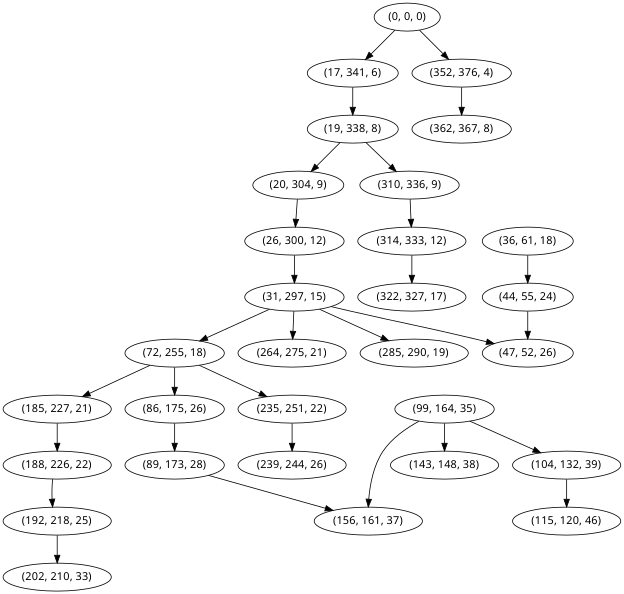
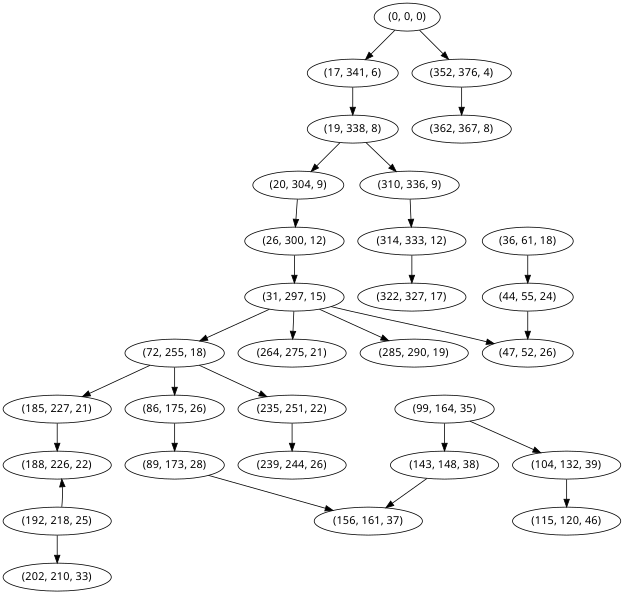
edge "(99, 164, 35)" -> "(156, 161, 37)": now "(143, 148, 38)" -> "(156, 161, 37)"
edge "(188, 226, 22)" -> "(192, 218, 25)": reversed
